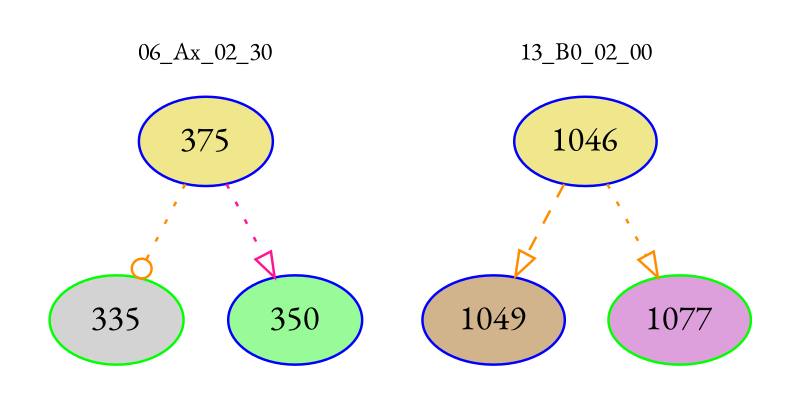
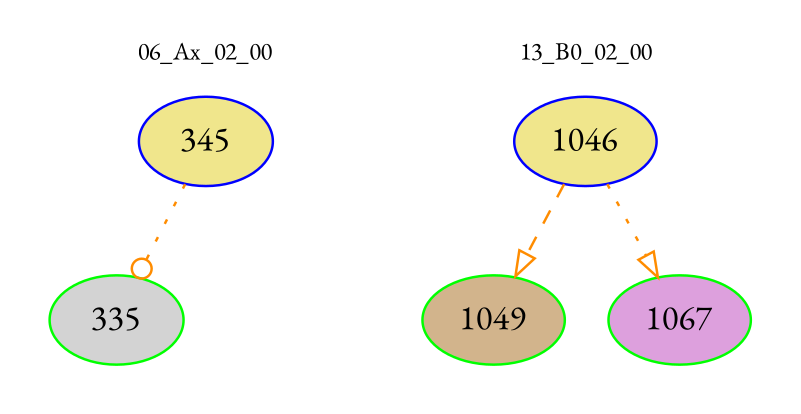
cluster "06_Ax_02_30": label "06_Ax_02_30" -> "06_Ax_02_00"
node "375": label "375" -> "345"
node "350": removed
node "1049": color blue -> green
node "1077": label "1077" -> "1067"
